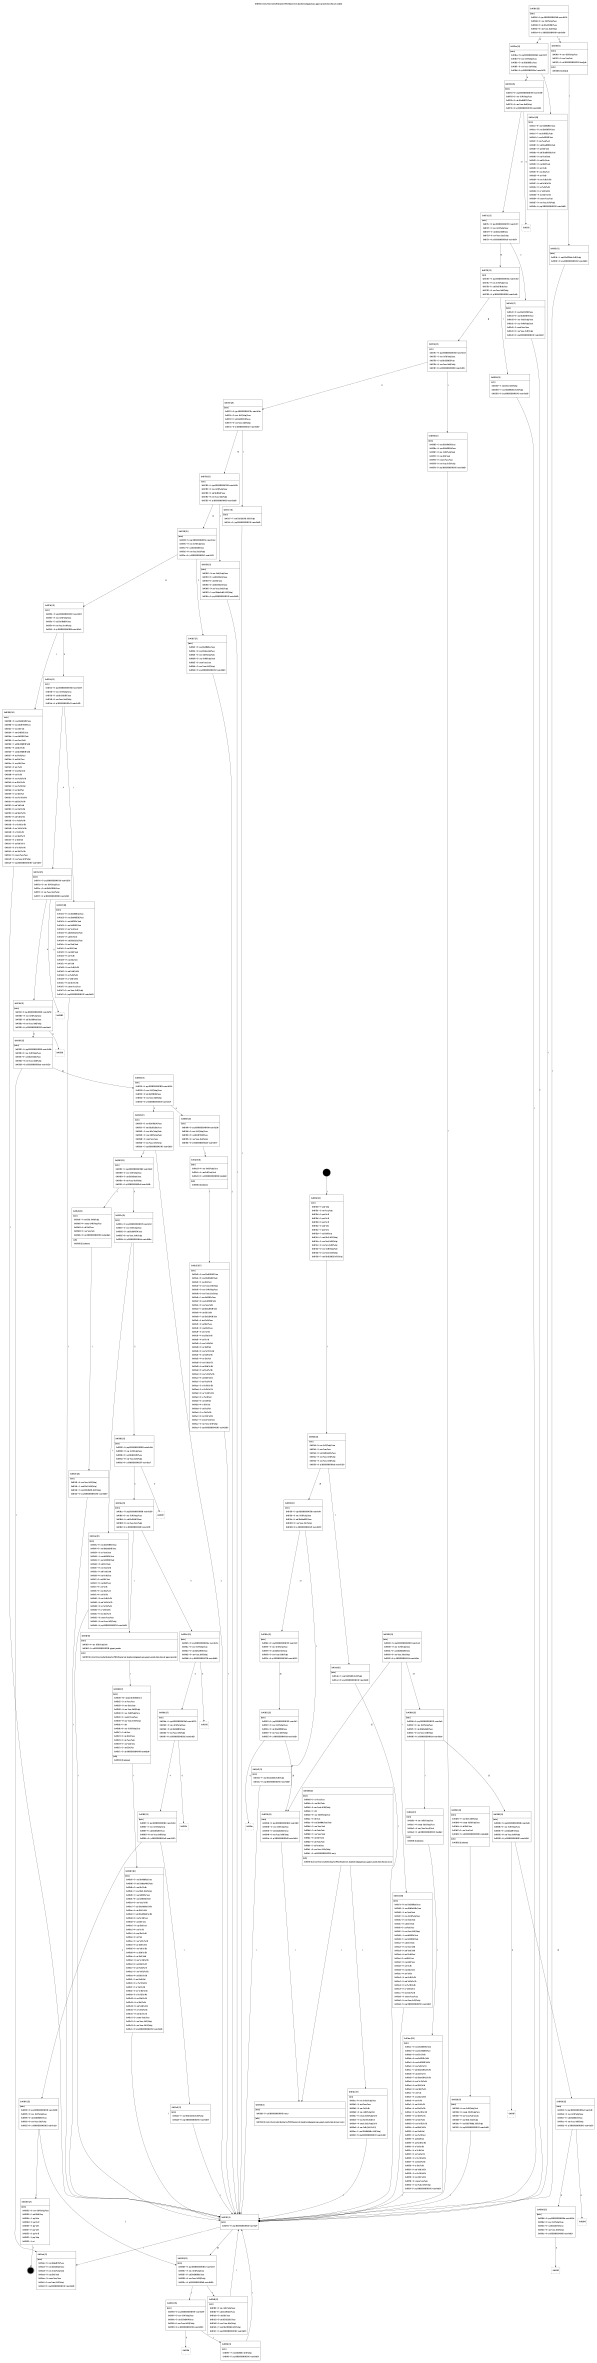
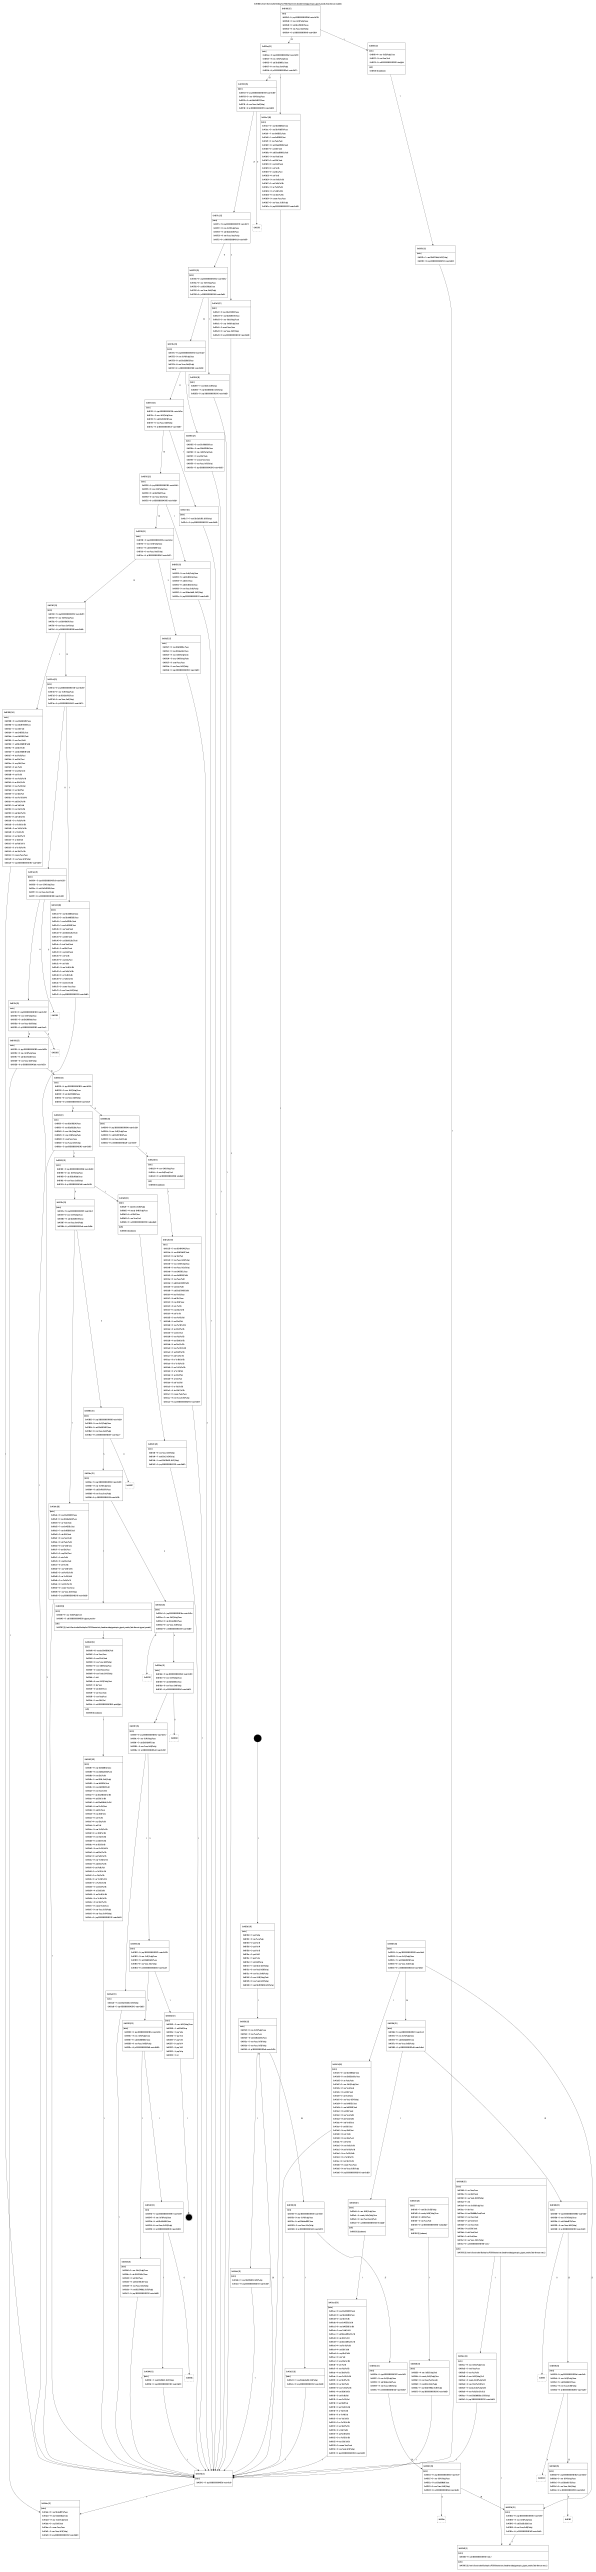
edge "0x402142 [5]" -> "0x401929 [25]": now "0x402142 [5]" -> "0x4015df [23]"
